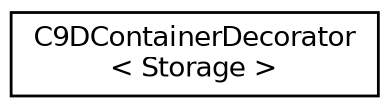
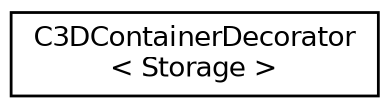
node "C9DContainerDecorator < Storage >": label "C9DContainerDecorator < Storage >" -> "C3DContainerDecorator < Storage >"
